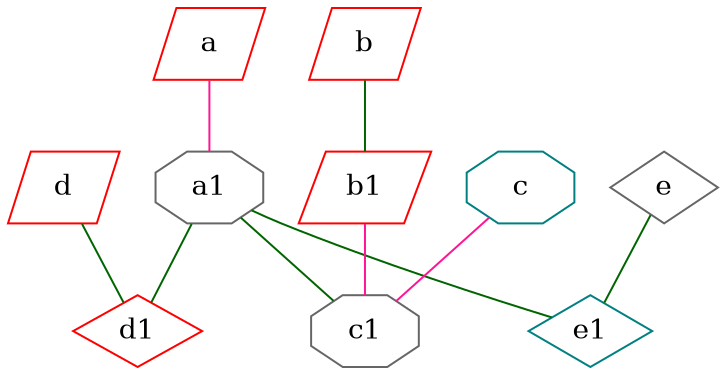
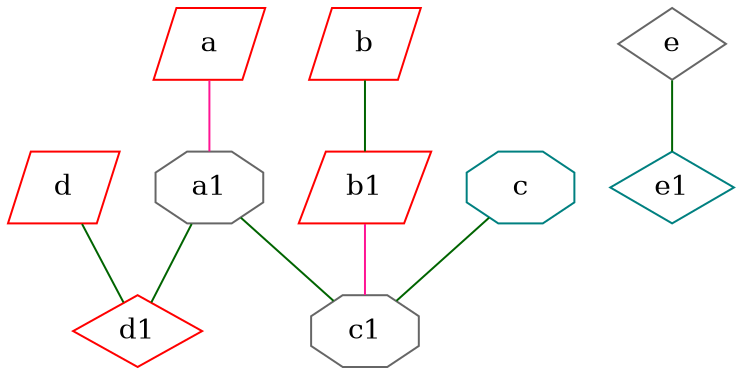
edge "c" -- "c1": color deeppink -> darkgreen
edge "a1" -- "e1": removed
